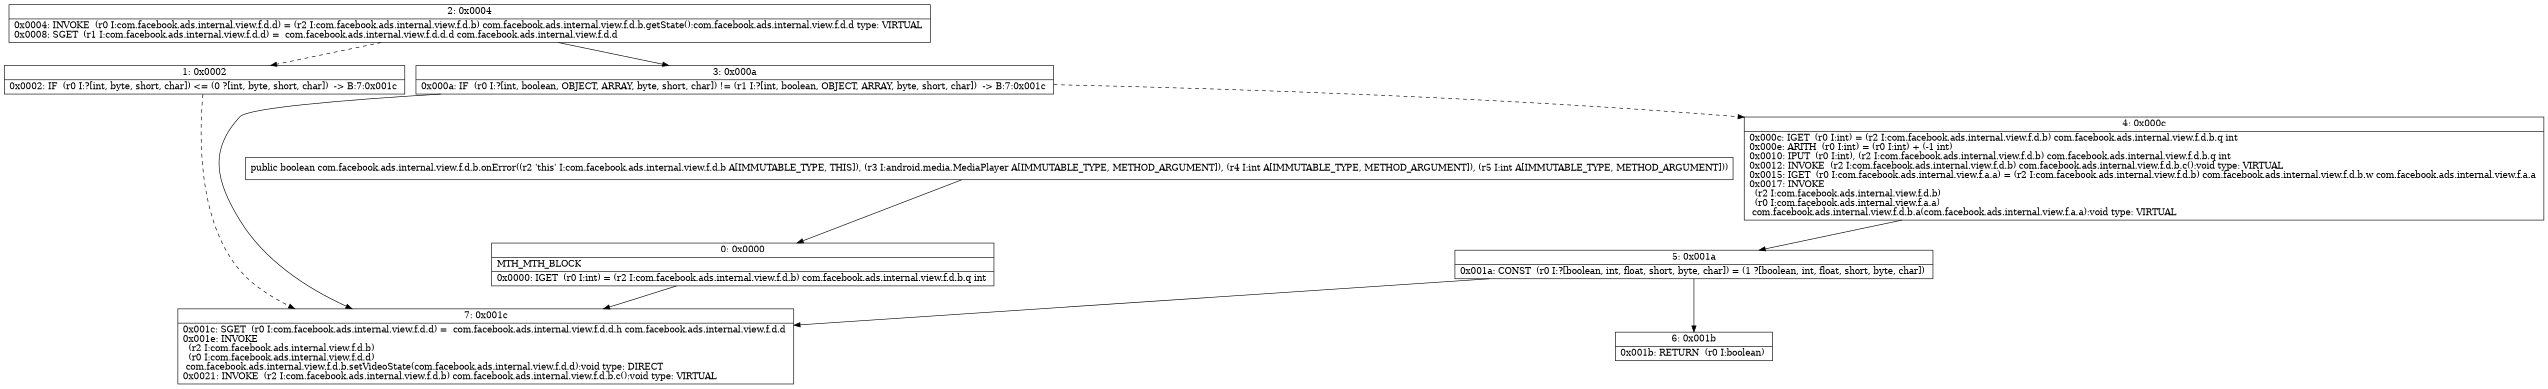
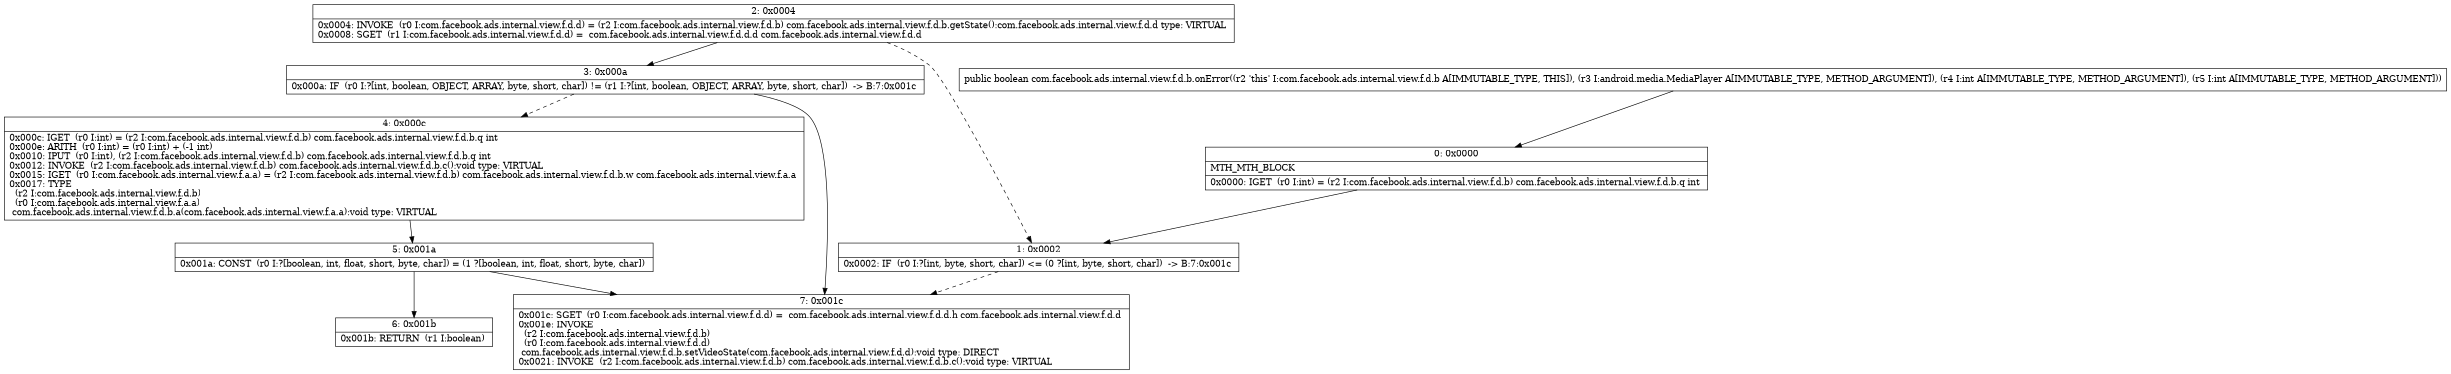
node "4: 0x000c": text "0x0017: INVOKE" -> "0x0017: TYPE"
edge "0: 0x0000" -> "7: 0x001c": now "0: 0x0000" -> "1: 0x0002"
node "6: 0x001b": text "0x001b: RETURN  (r0 I:boolean)" -> "0x001b: RETURN  (r1 I:boolean)"
